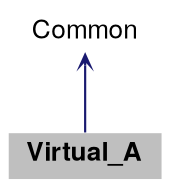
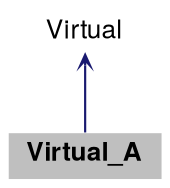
node "Common": label "Common" -> "Virtual"
